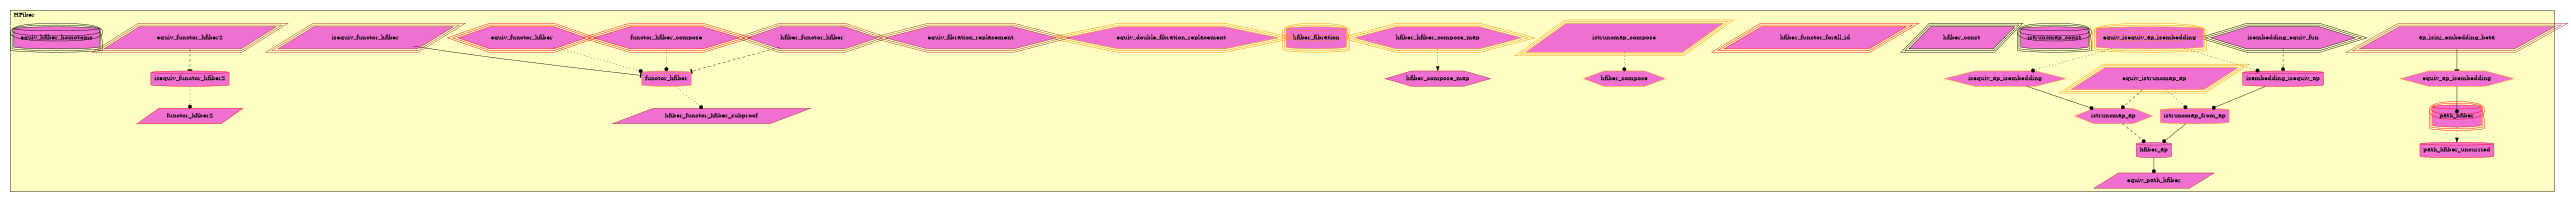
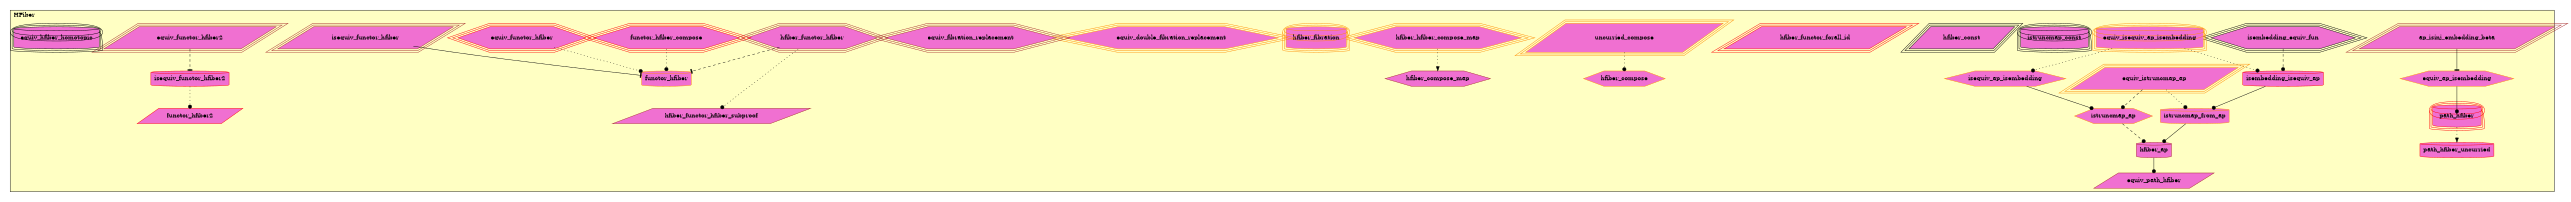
node "istruncmap_compose": label "istruncmap_compose" -> "uncurried_compose"
edge "functor_hfiber" -> "hfiber_functor_hfiber_subproof": now "hfiber_functor_hfiber" -> "hfiber_functor_hfiber_subproof"
